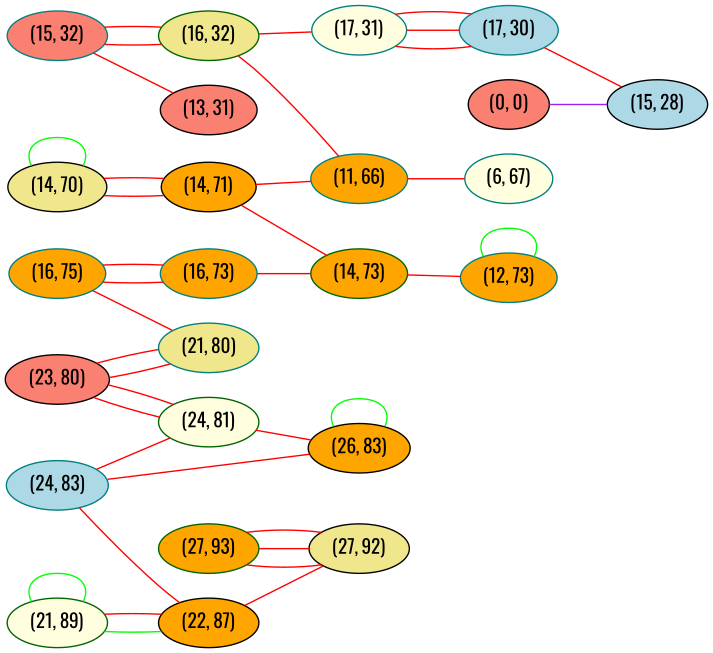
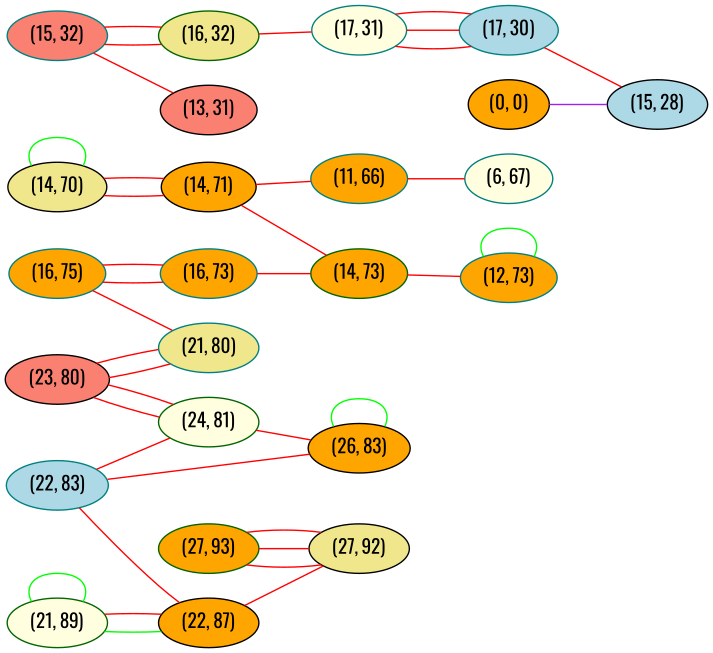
edge "(16, 32)" -- "(11, 66)": removed
node "(0, 0)": fillcolor salmon -> orange
node "(24, 83)": label "(24, 83)" -> "(22, 83)"
